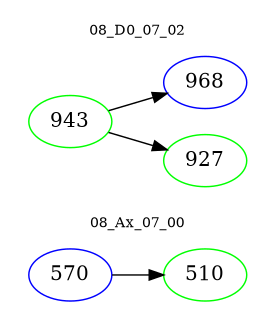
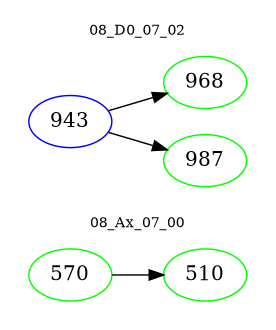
node "968": color blue -> green
node "943": color green -> blue
node "927": label "927" -> "987"
node "570": color blue -> green
